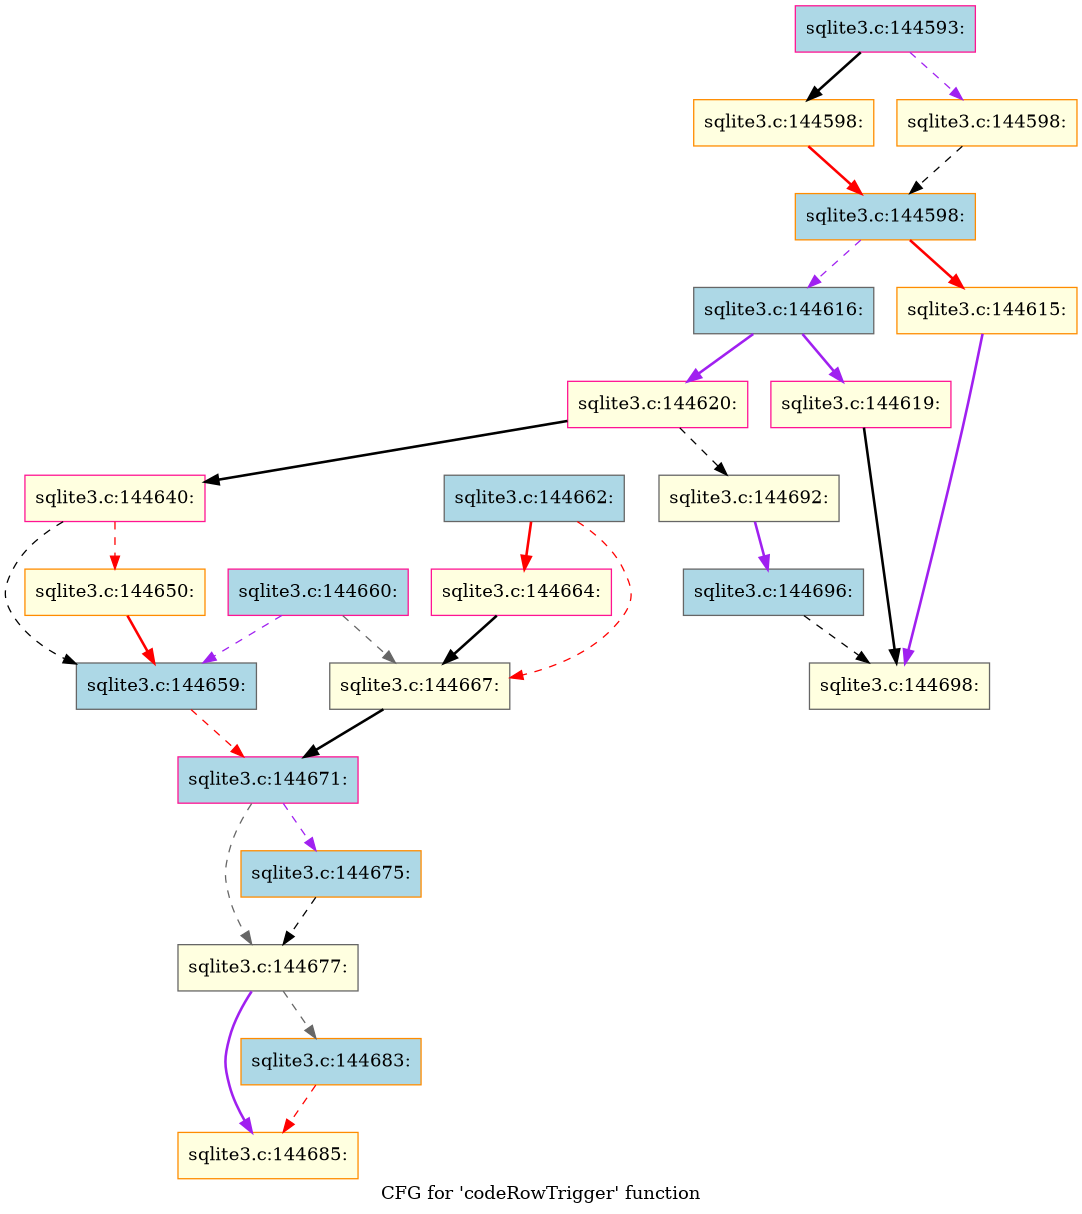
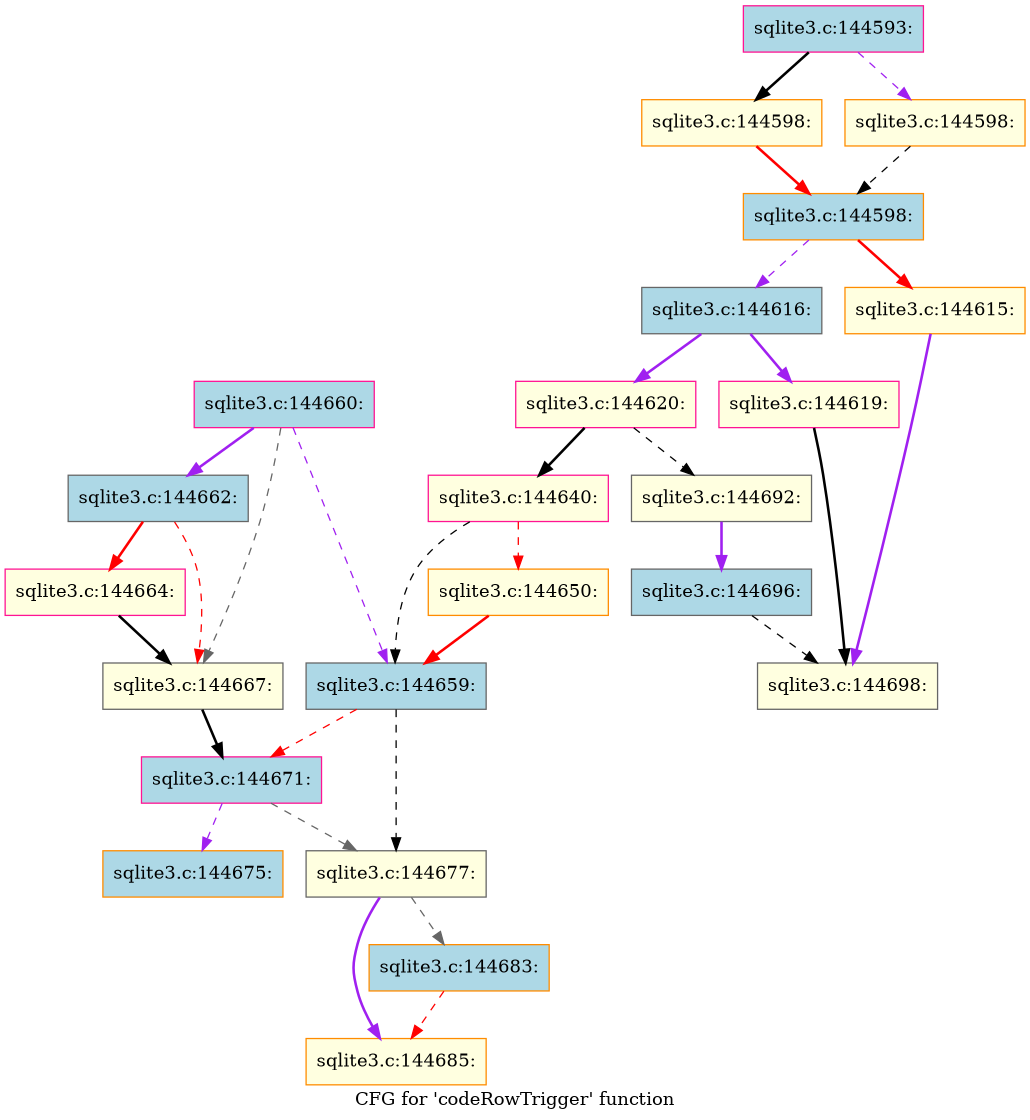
edge "sqlite3.c:144660:" -> "sqlite3.c:144662:": added
edge "sqlite3.c:144675:" -> "sqlite3.c:144677:": now "sqlite3.c:144659:" -> "sqlite3.c:144677:"
